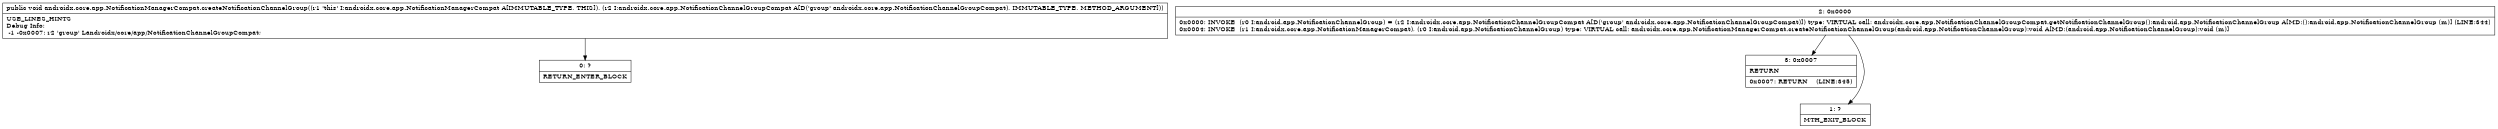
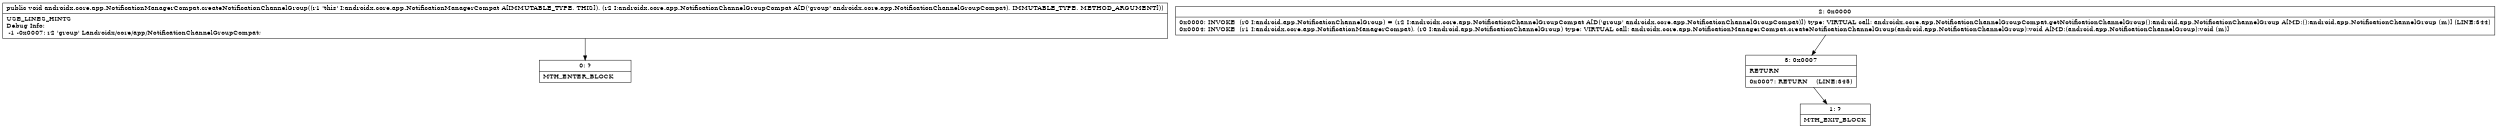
edge "2: 0x0000" -> "1: ?": now "3: 0x0007" -> "1: ?"
node "0: ?": text "RETURN_ENTER_BLOCK" -> "MTH_ENTER_BLOCK"
